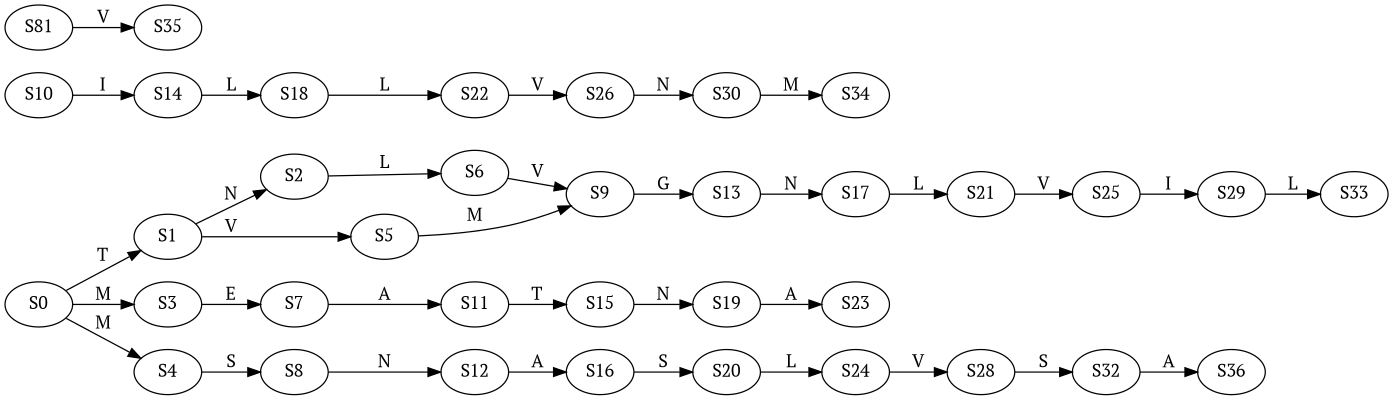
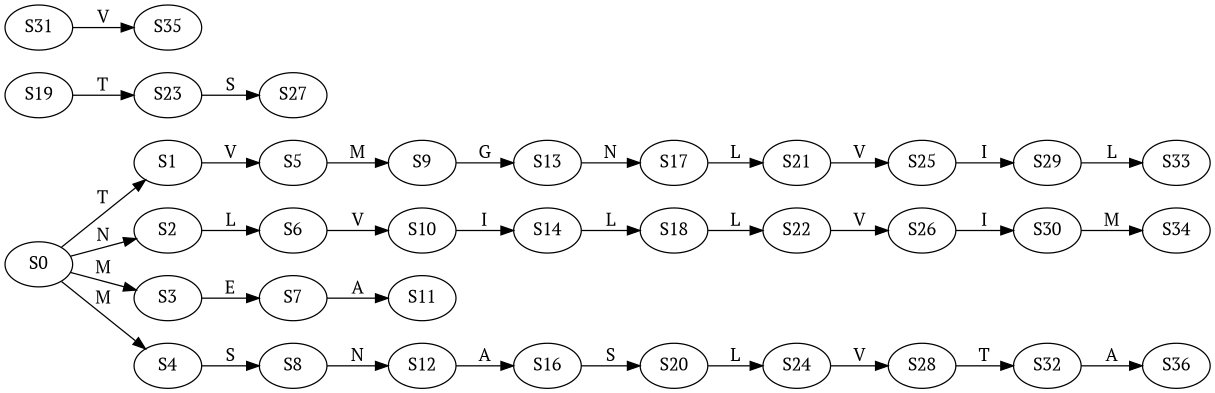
node "S81": label "S81" -> "S31"
edge "S26" -> "S30": label "N" -> "I"
node "S27": added
edge "S6" -> "S9": now "S6" -> "S10"
edge "S1" -> "S2": now "S0" -> "S2"
edge "S19" -> "S23": label "A" -> "T"
node "S15": removed
edge "S28" -> "S32": label "S" -> "T"
